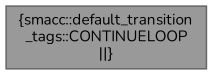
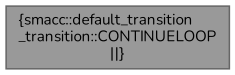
node "{smacc::default_transition _tags::CONTINUELOOP ||}": label "{smacc::default_transition _tags::CONTINUELOOP ||}" -> "{smacc::default_transition _transition::CONTINUELOOP ||}"
